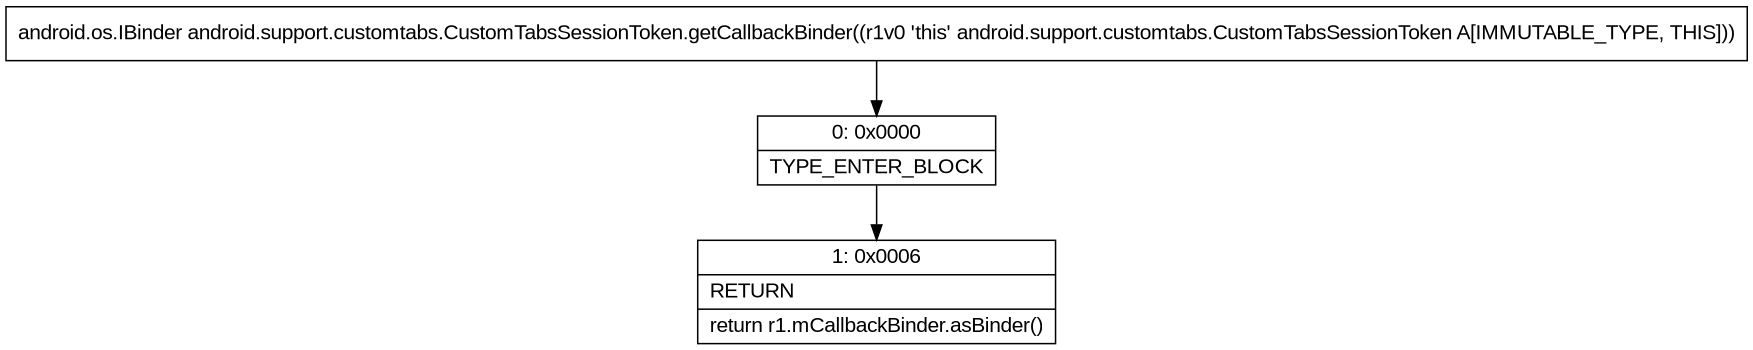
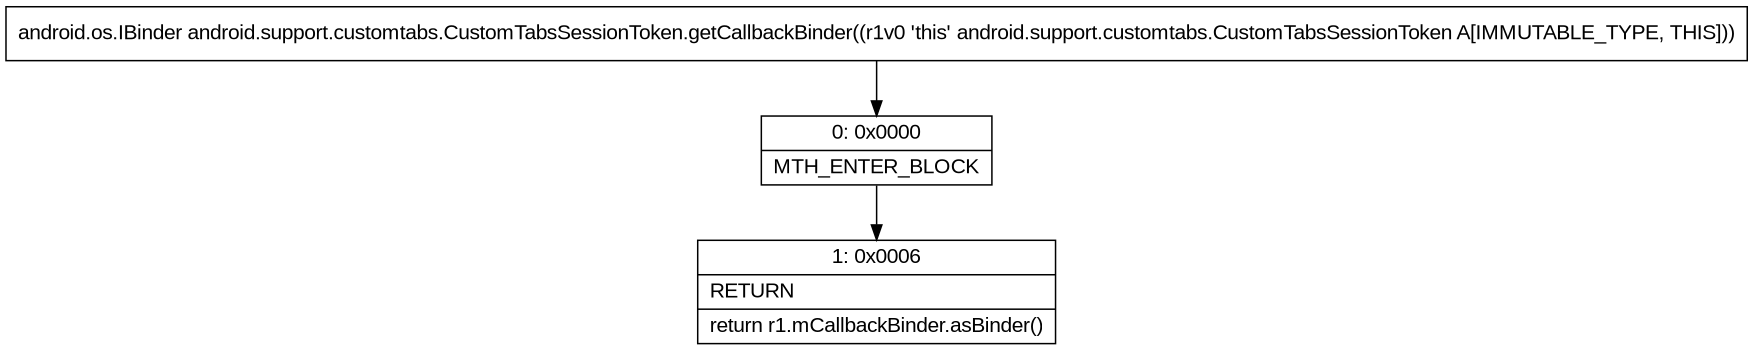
node "0: 0x0000": text "TYPE_ENTER_BLOCK" -> "MTH_ENTER_BLOCK"
